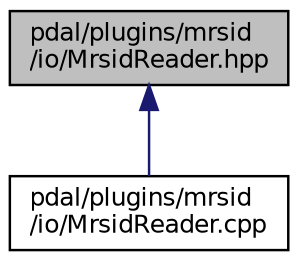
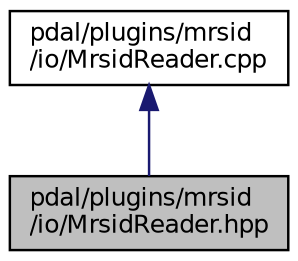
edge "pdal/plugins/mrsid /io/MrsidReader.cpp" -> "pdal/plugins/mrsid /io/MrsidReader.hpp": reversed
